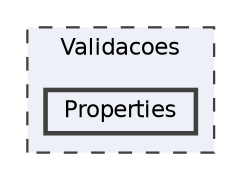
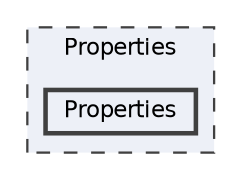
cluster "Validacoes": label "Validacoes" -> "Properties"
